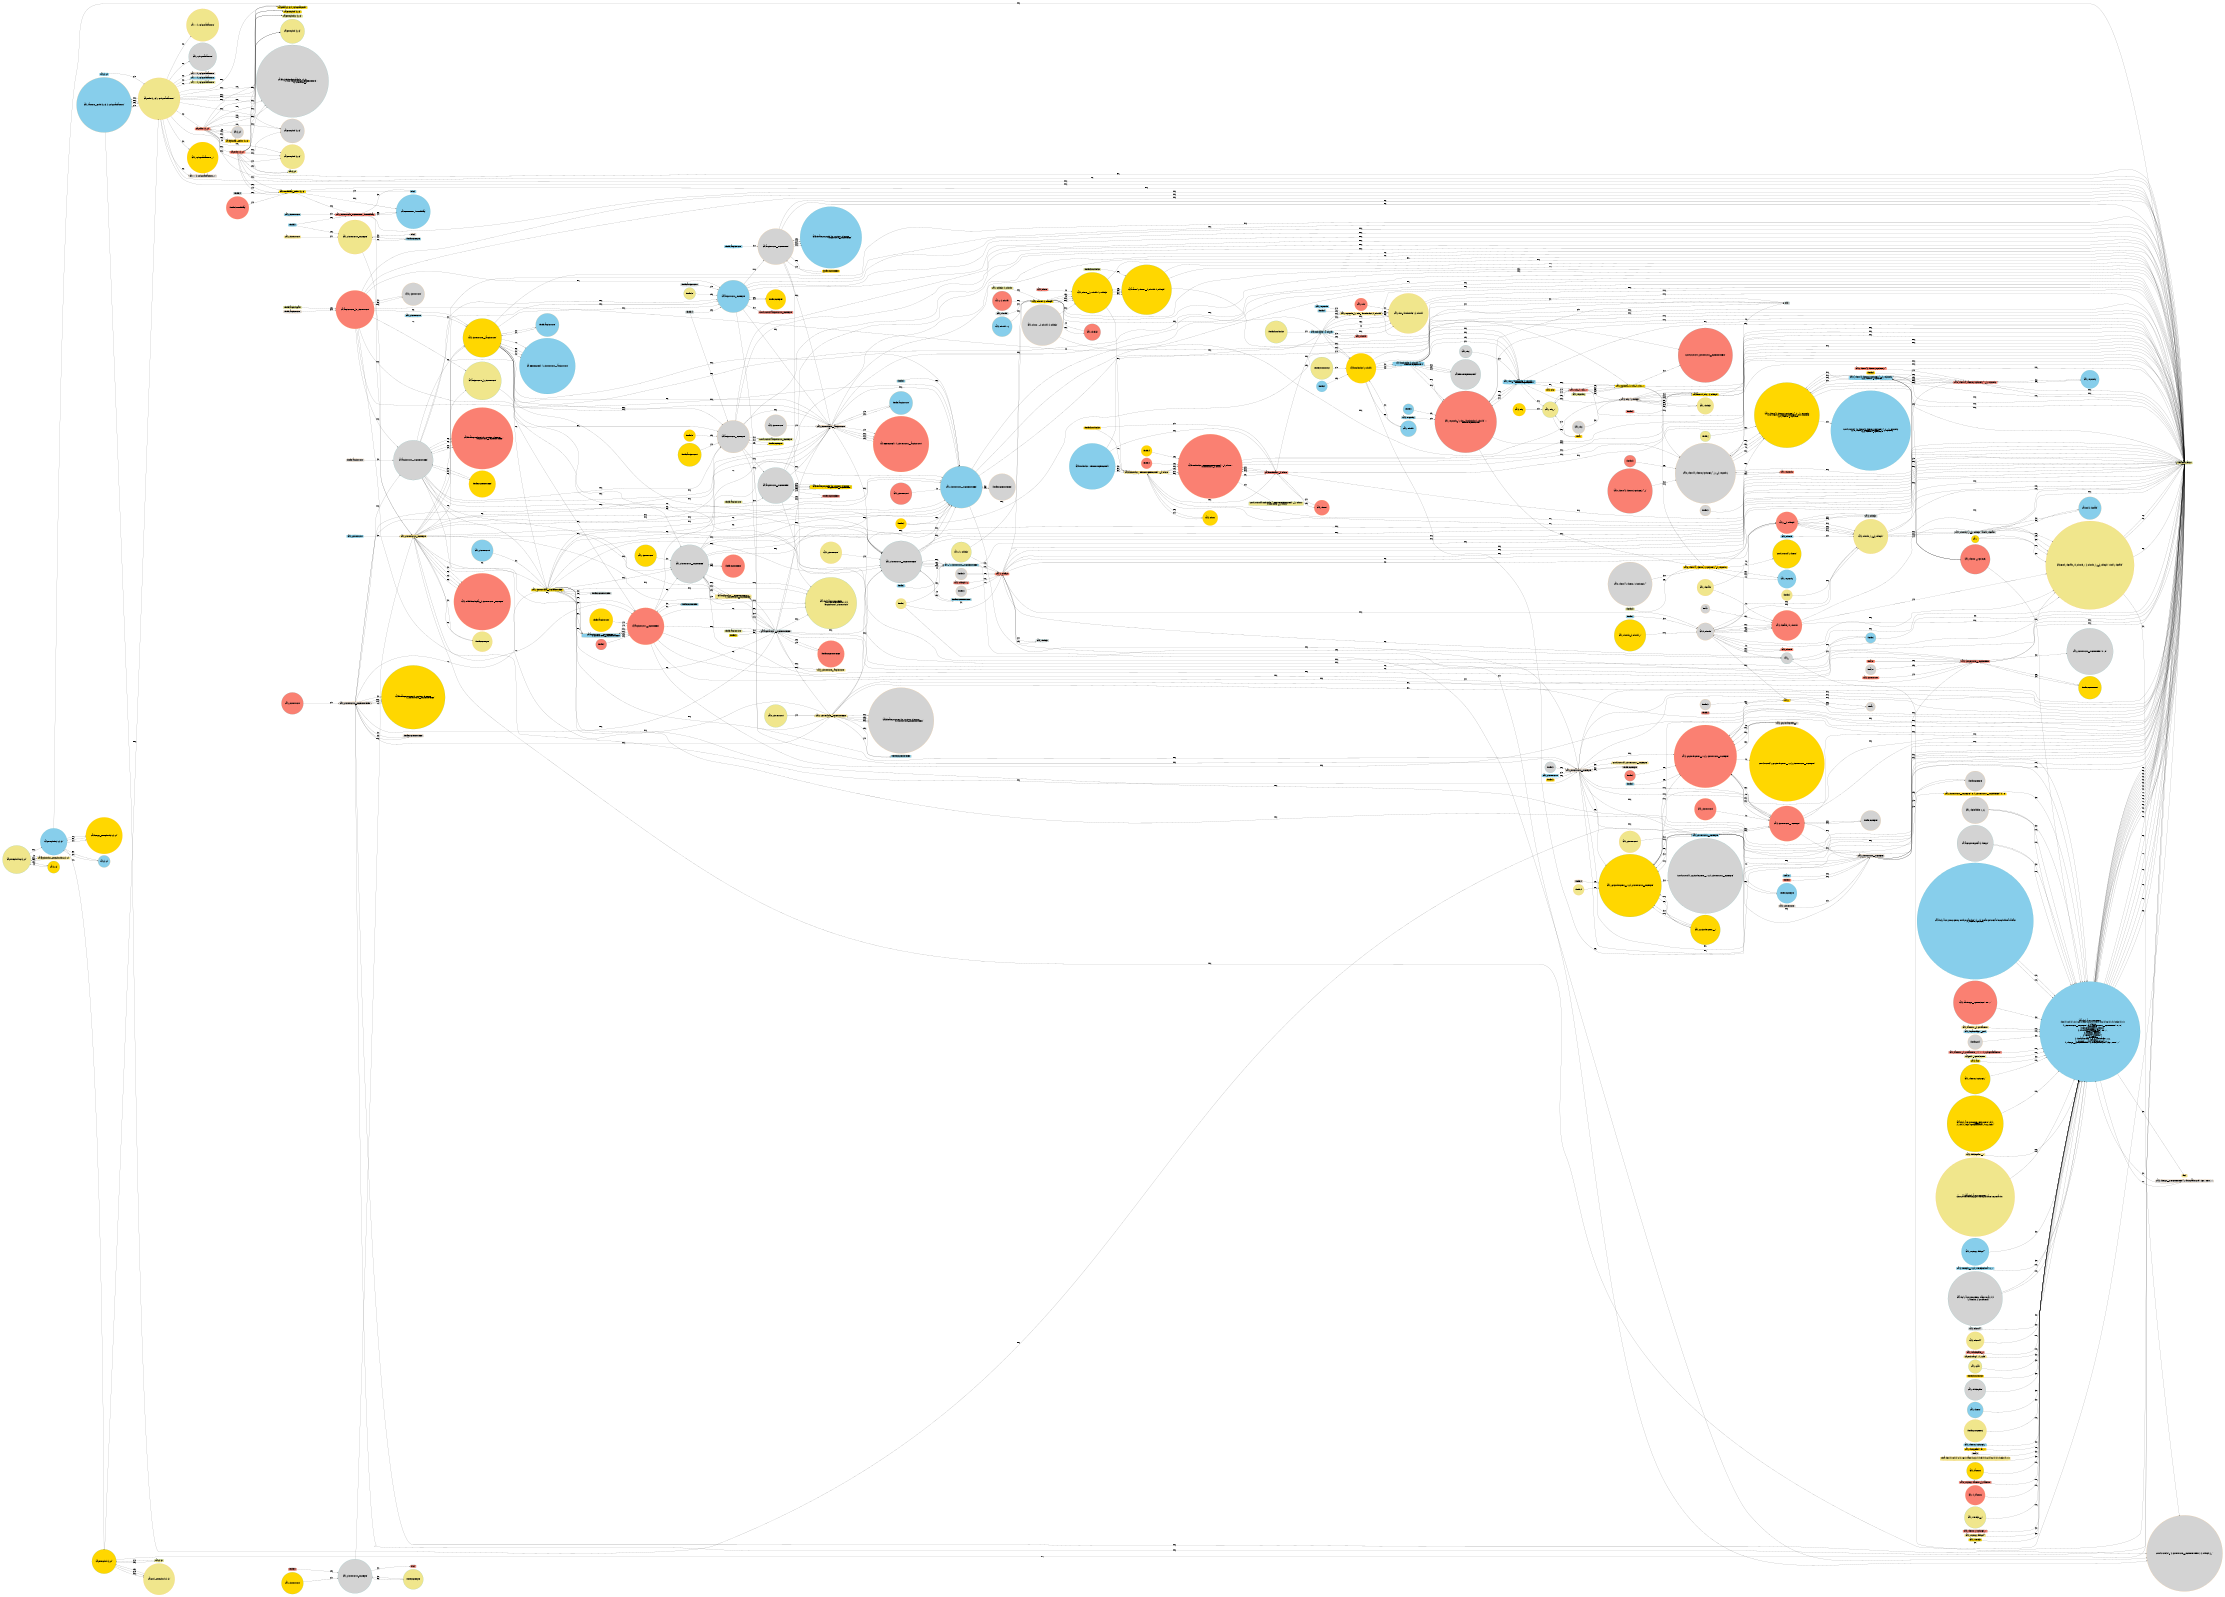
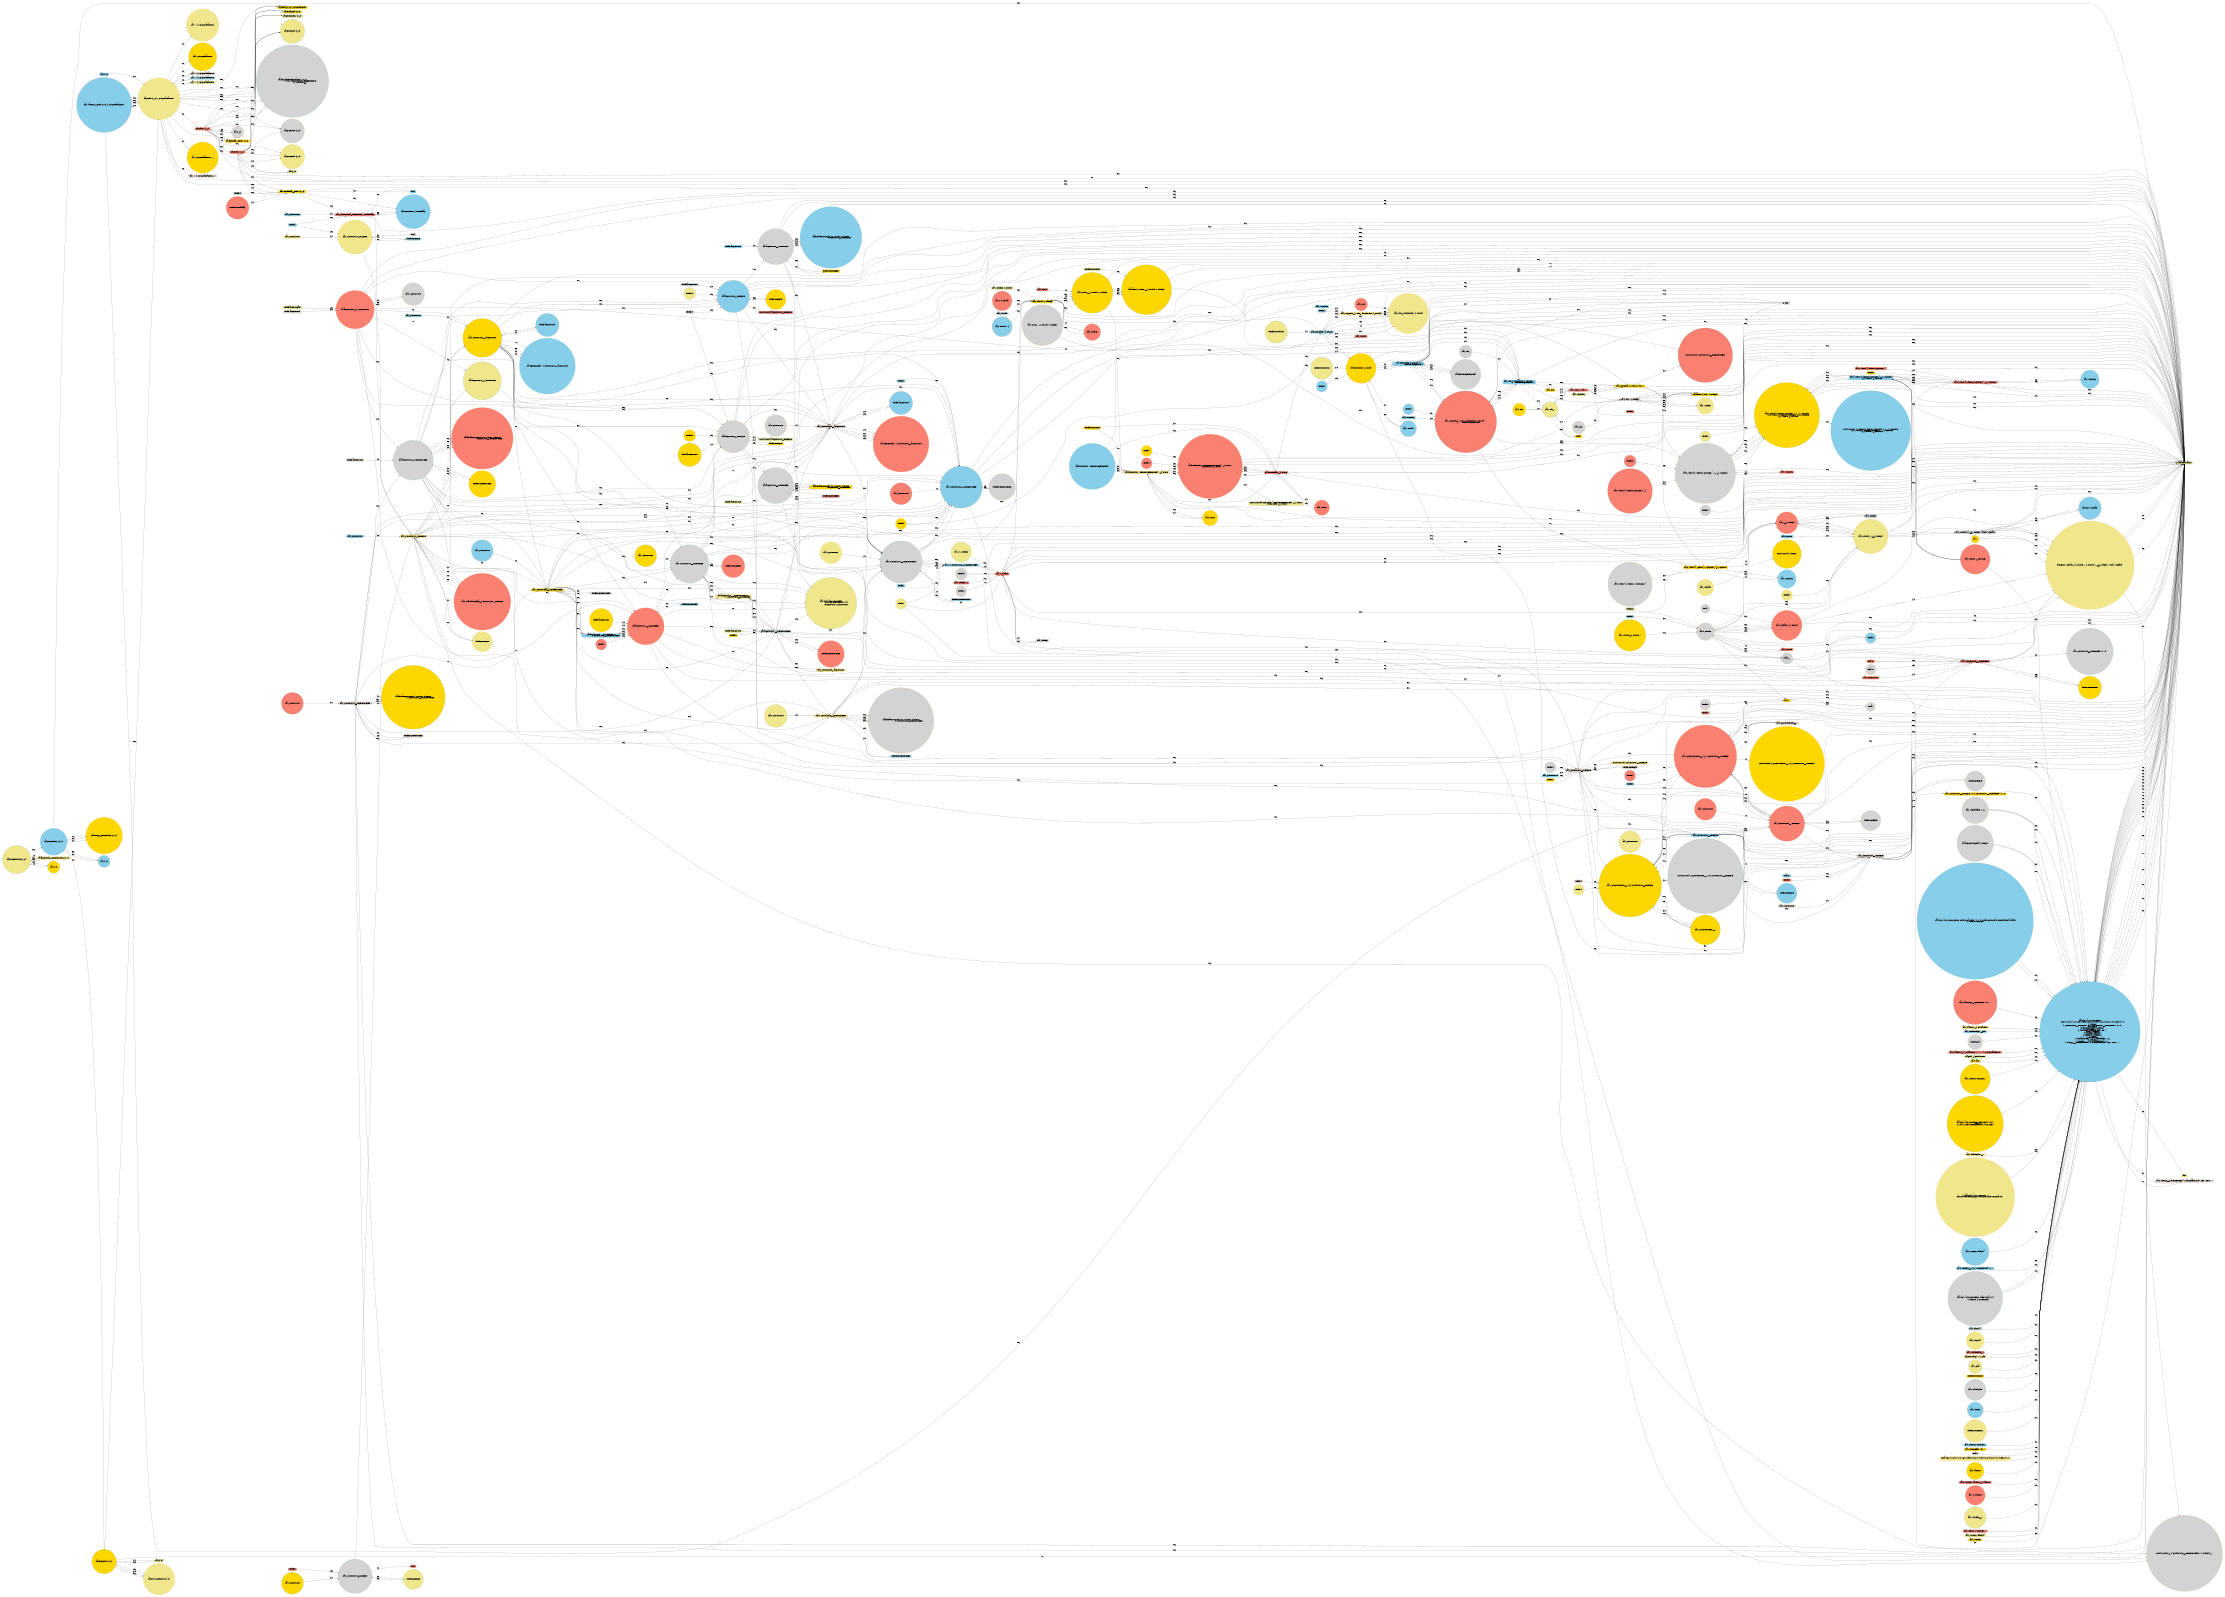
node "(Call,h->sps.log2_max_frame_num)": fillcolor lightgrey -> gold
edge "(Call,h->sps.log2_max_frame_num)" -> "(Call,get_bits(&h->gb, h->sps.log2_max_frame_num))": added, label "AST:"
edge "(Call,h->slice_table)" -> "(Call,h->slice_table + i*h->mb_stride)": removed, label "AST:"
node "(Call,i++)": label "(Call,i++)" -> "(Invalid,i++)"
